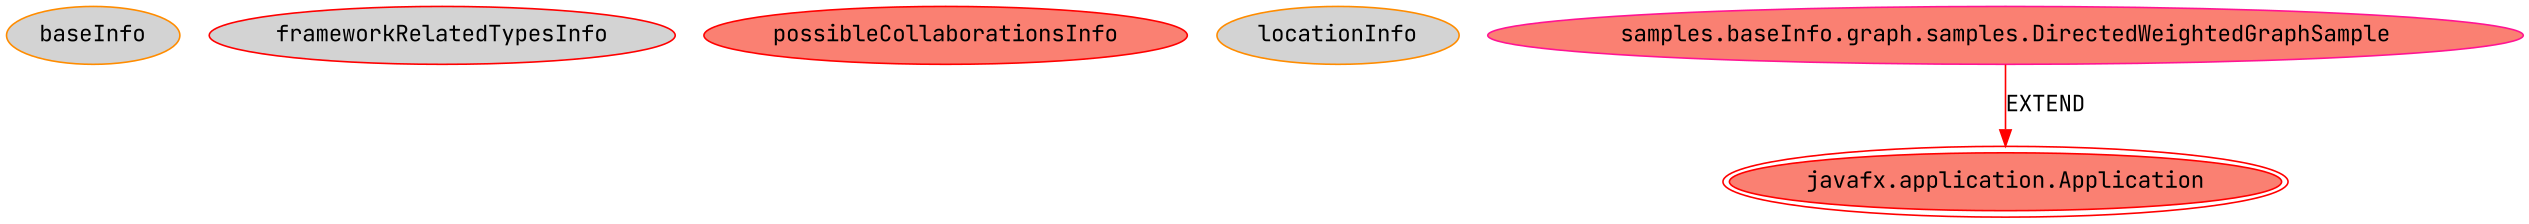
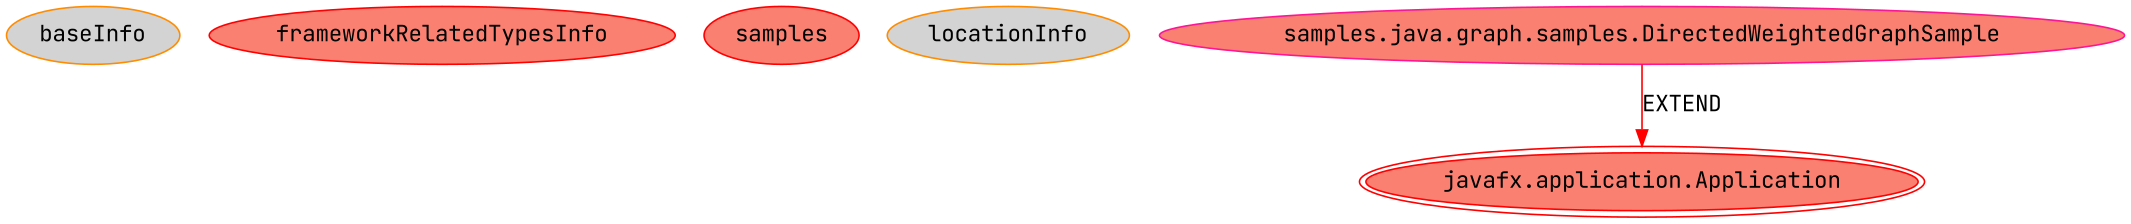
node "frameworkRelatedTypesInfo": fillcolor lightgrey -> salmon
node "possibleCollaborationsInfo": label "possibleCollaborationsInfo" -> "samples"
node "samples.baseInfo.graph.samples.DirectedWeightedGraphSample": label "samples.baseInfo.graph.samples.DirectedWeightedGraphSample" -> "samples.java.graph.samples.DirectedWeightedGraphSample"
